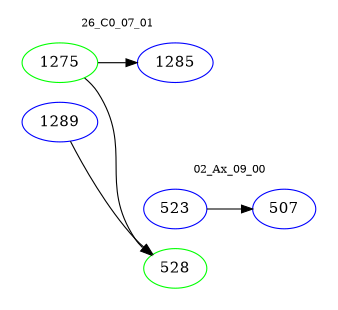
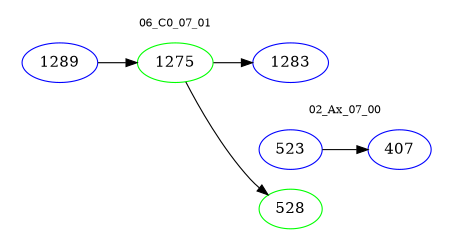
cluster "26_C0_07_01": label "26_C0_07_01" -> "06_C0_07_01"
node "1285": label "1285" -> "1283"
cluster "02_Ax_09_00": label "02_Ax_09_00" -> "02_Ax_07_00"
edge "1289" -> "528": now "1289" -> "1275"
node "507": label "507" -> "407"
